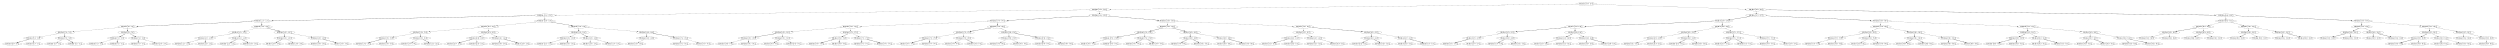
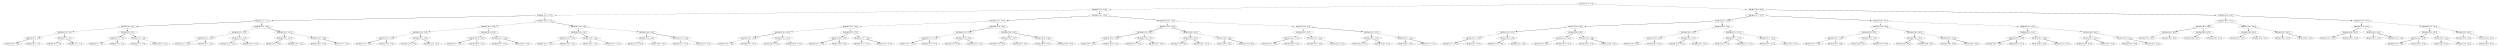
node "Node{data=[3726, 3726]}": added
